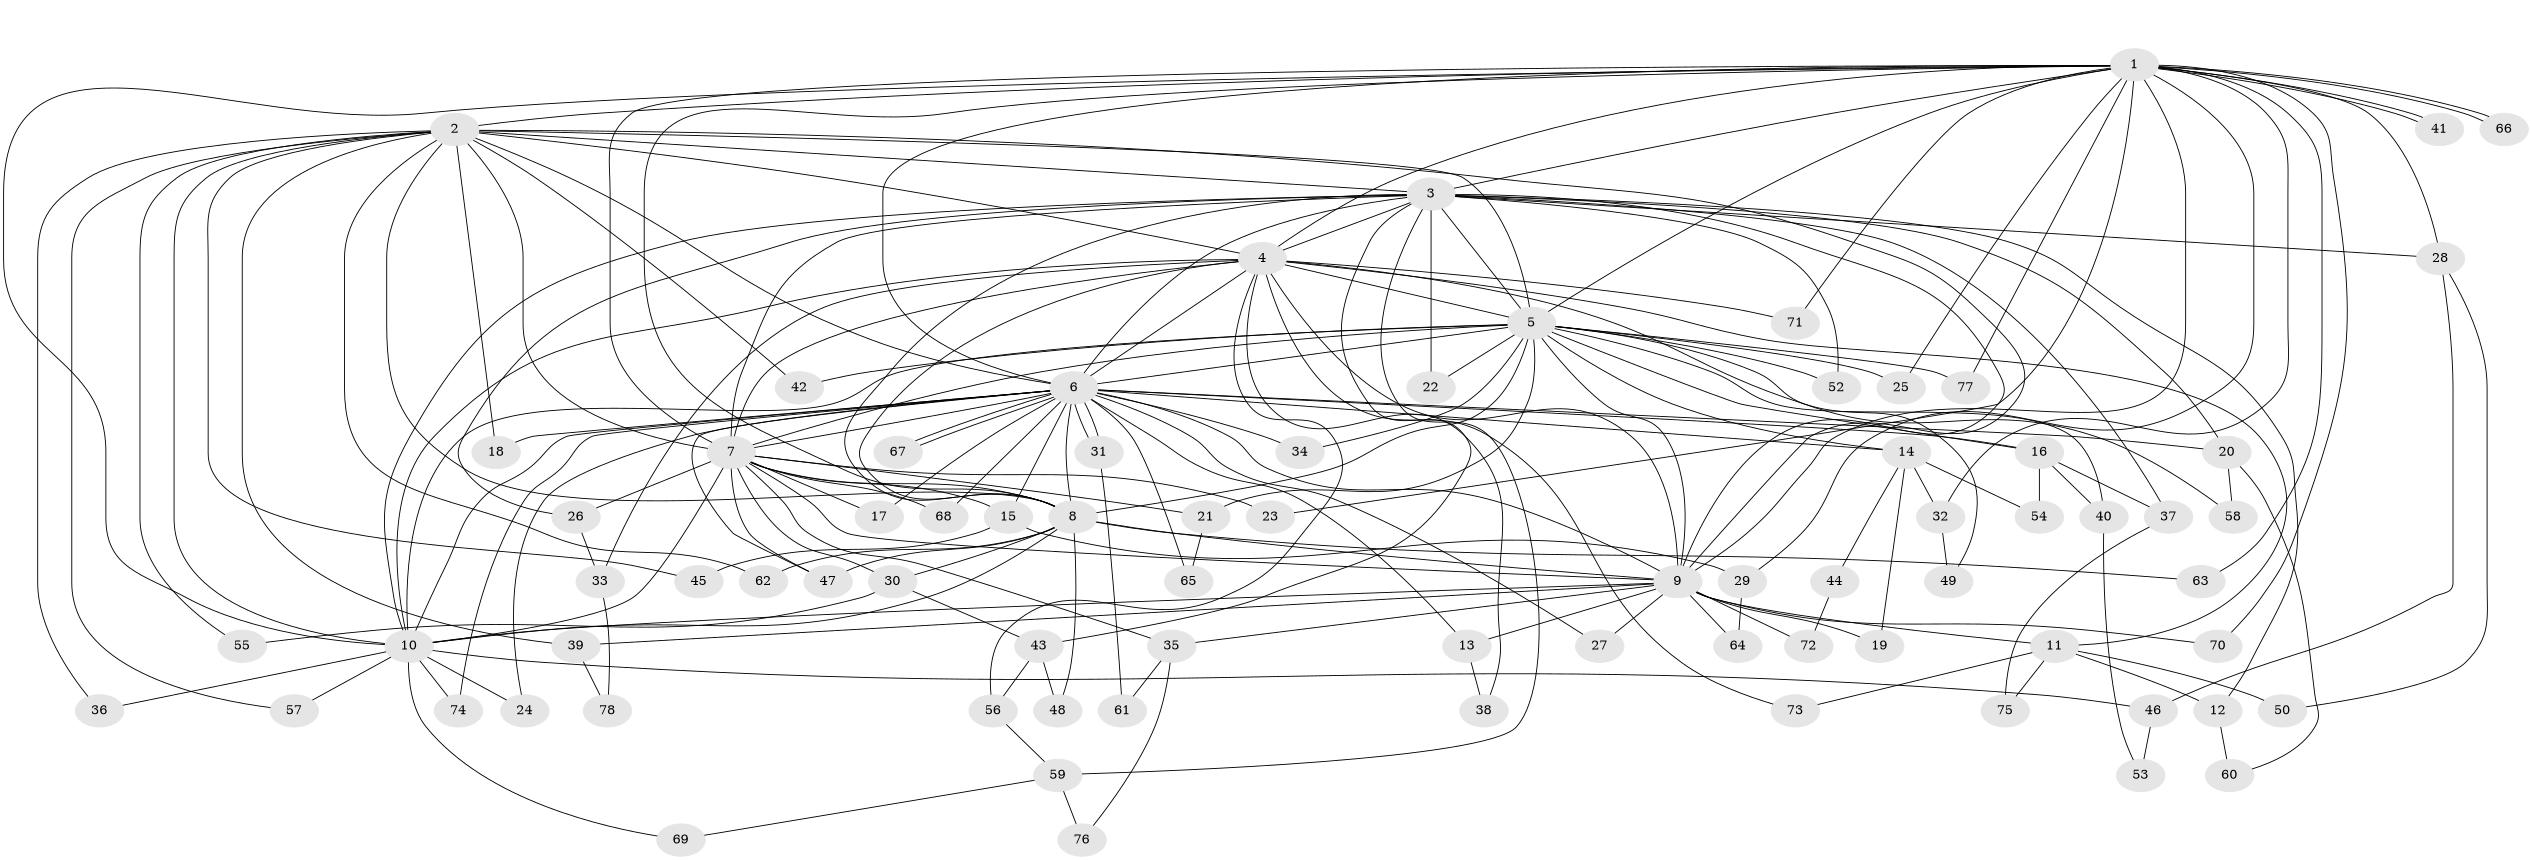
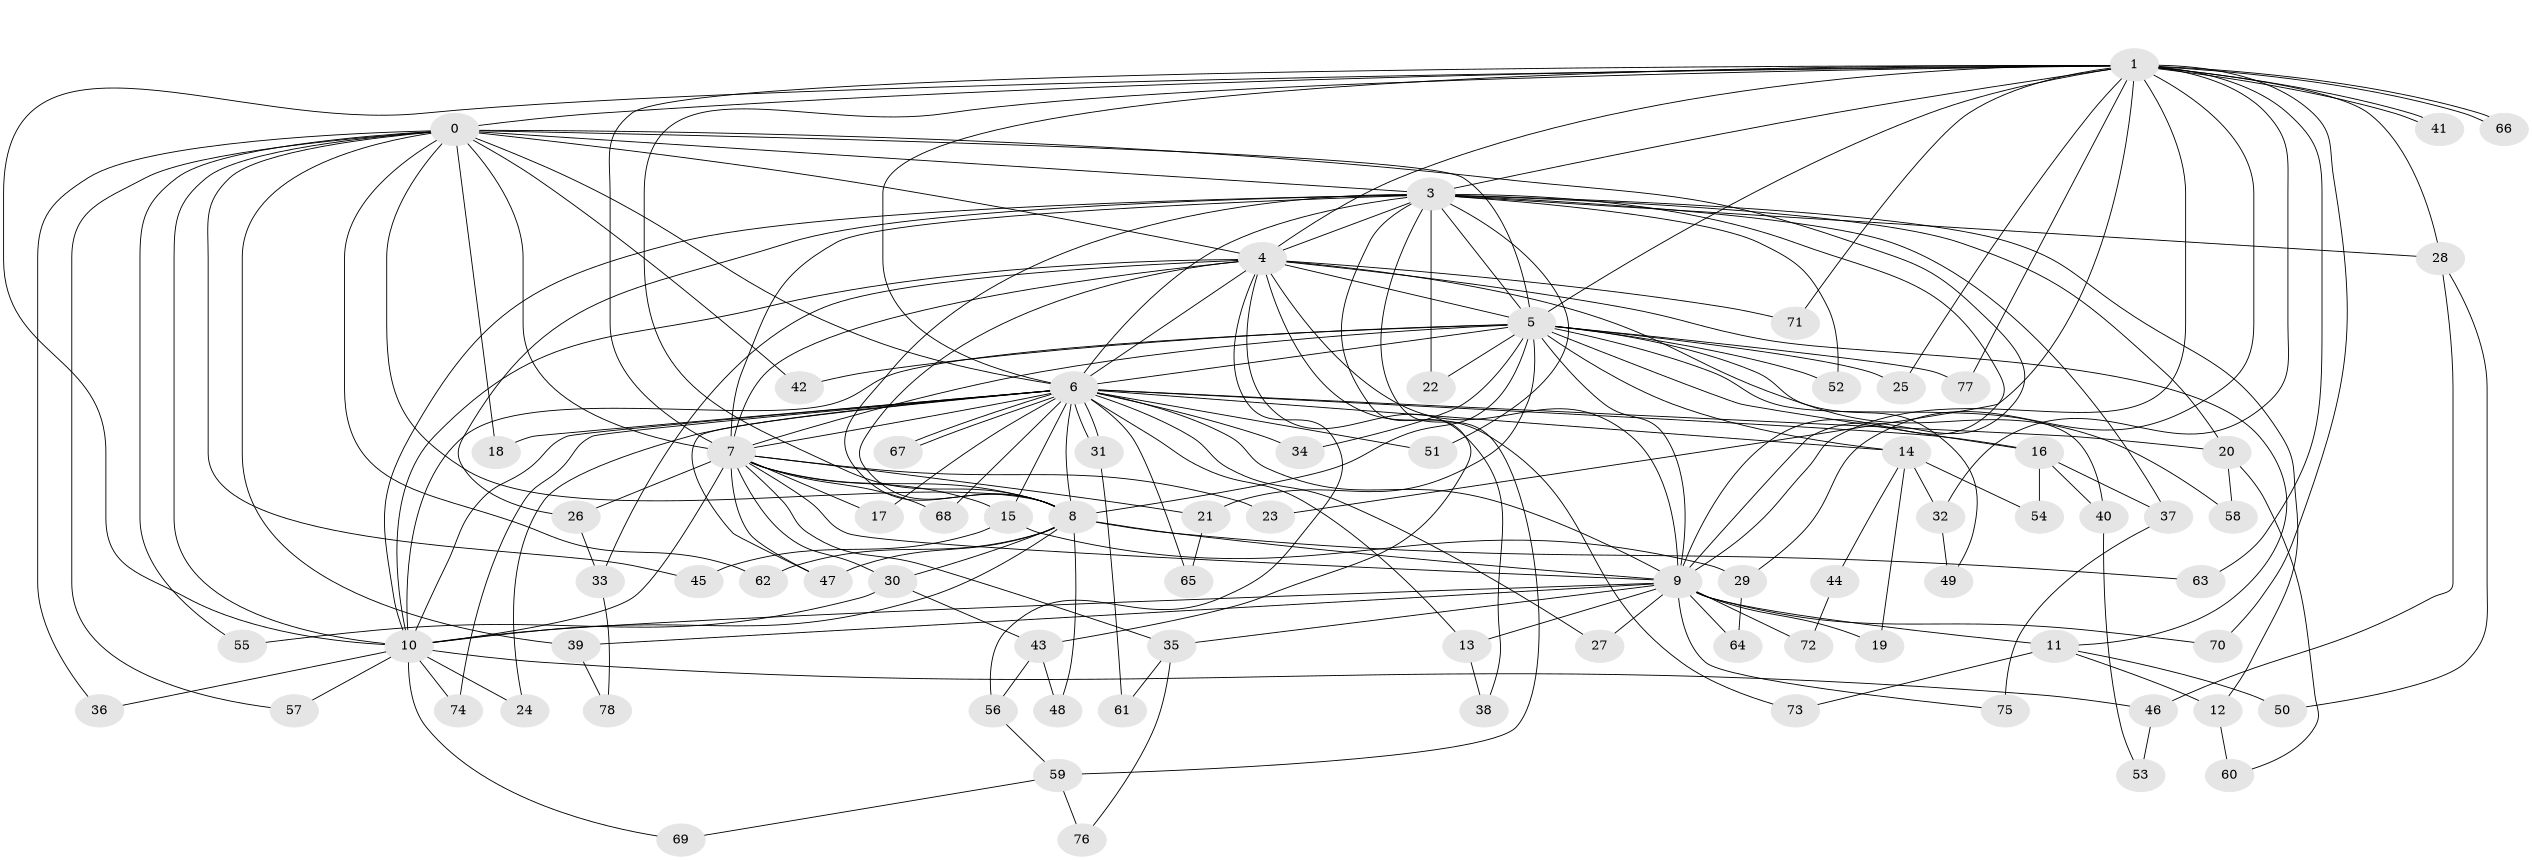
node "2": label "2" -> "0"
node "51": added
edge "11" -- "75": now "9" -- "75"
